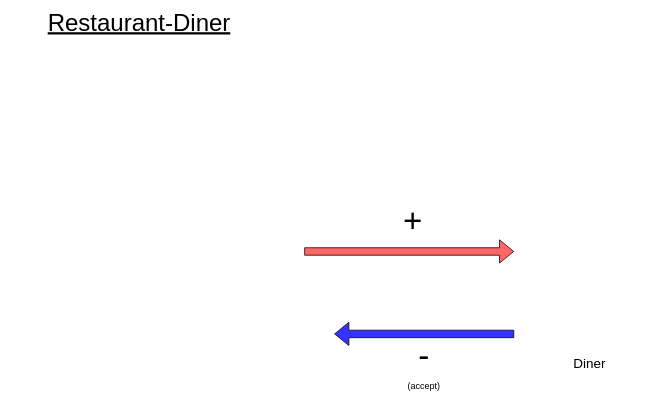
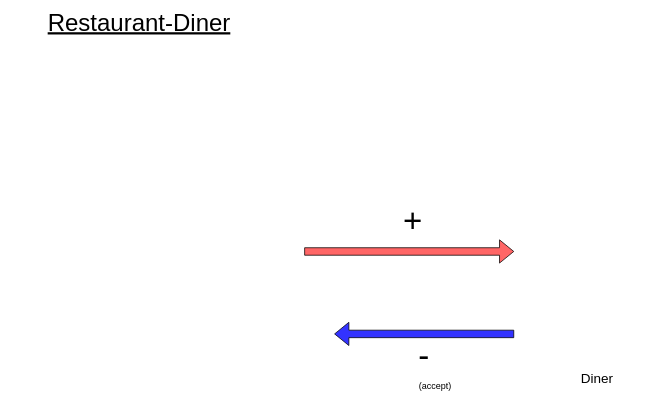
node "Diner": moved (590, 364) -> (597, 379)
node "(accept)": moved (424, 387) -> (435, 387)
